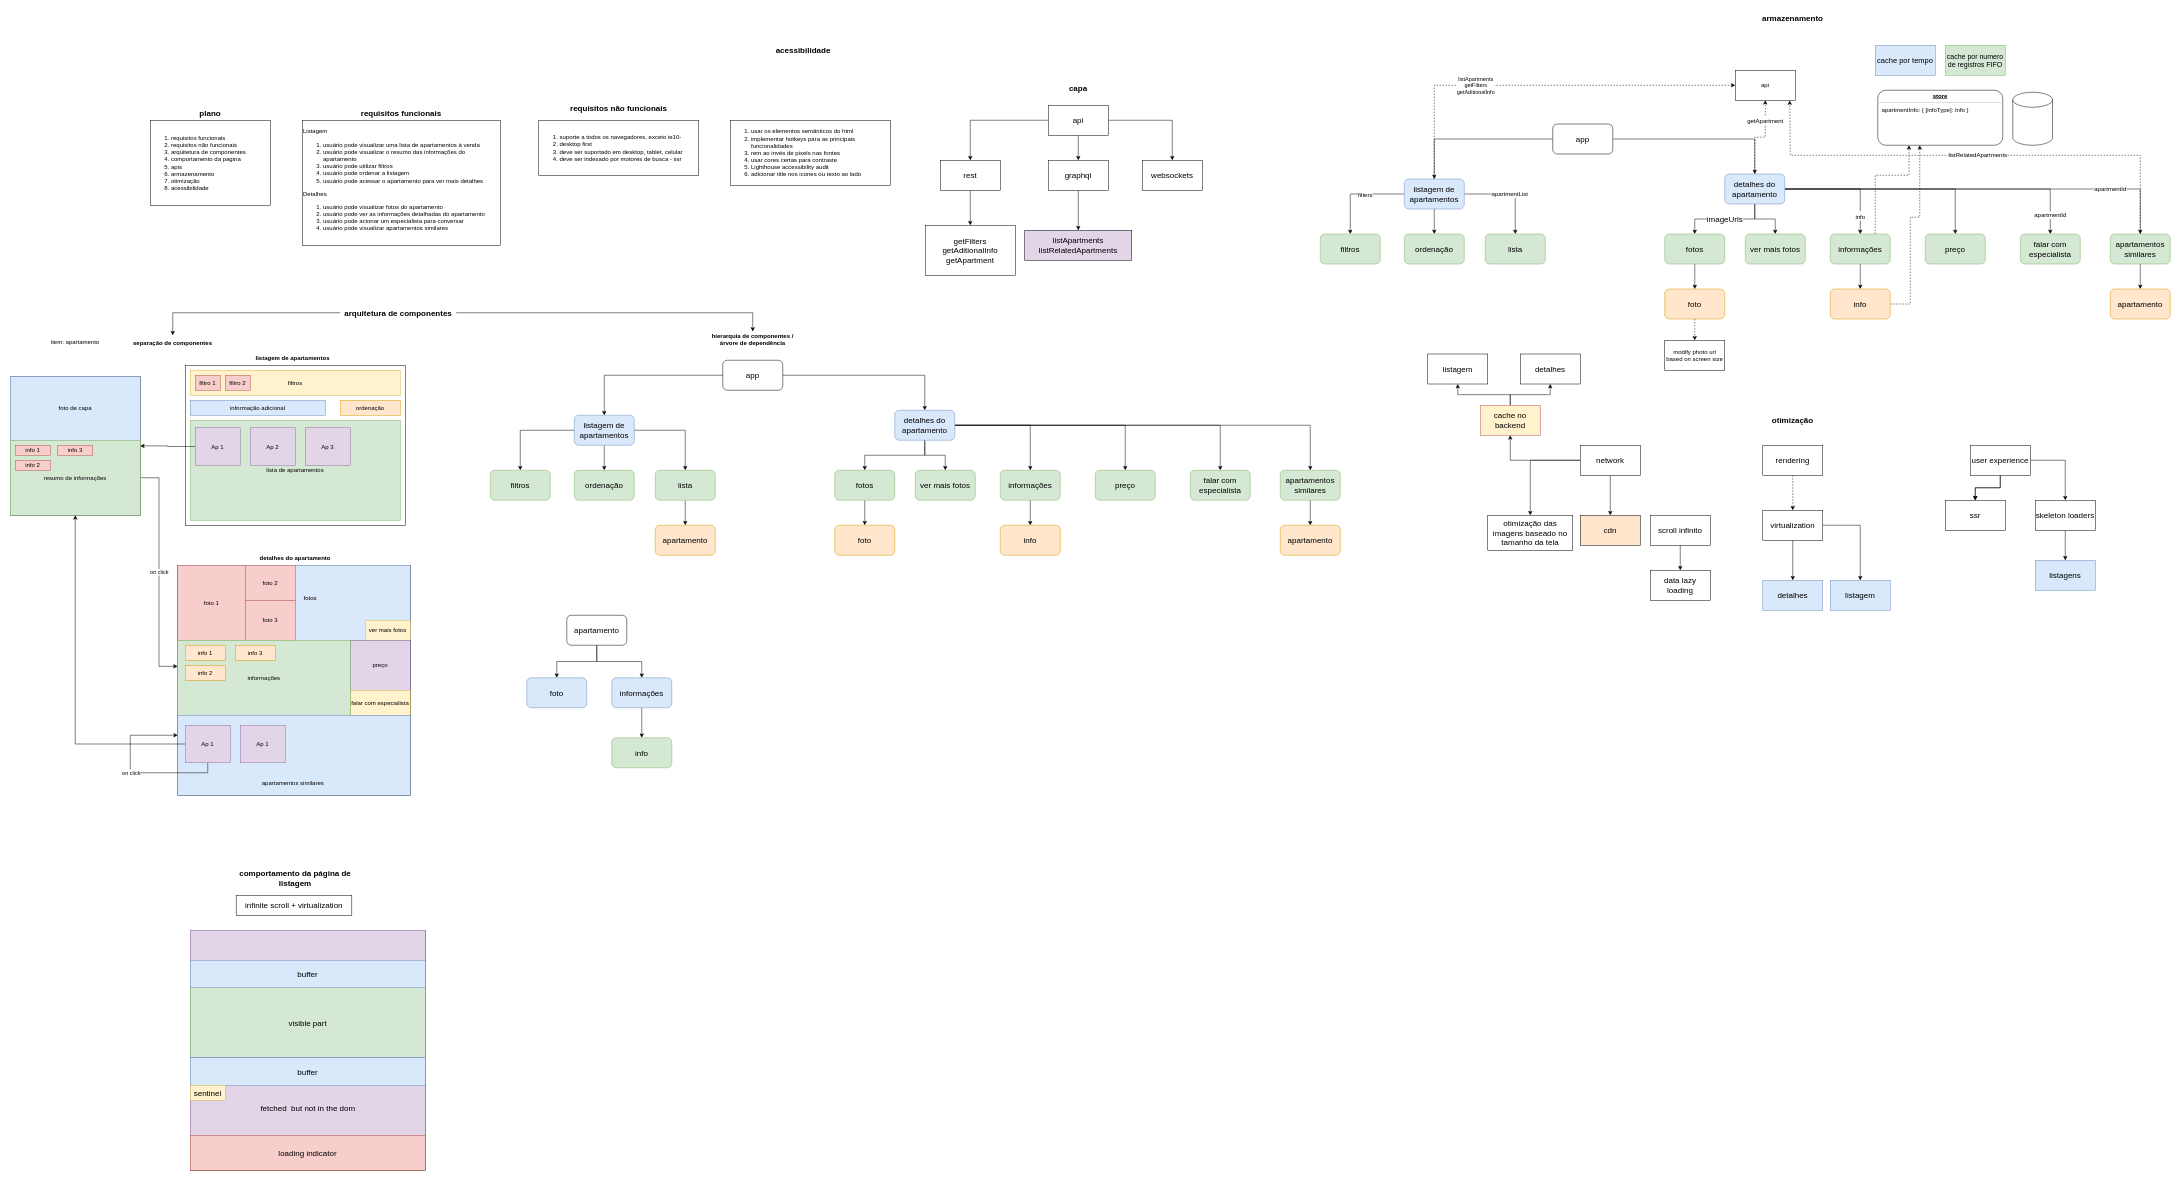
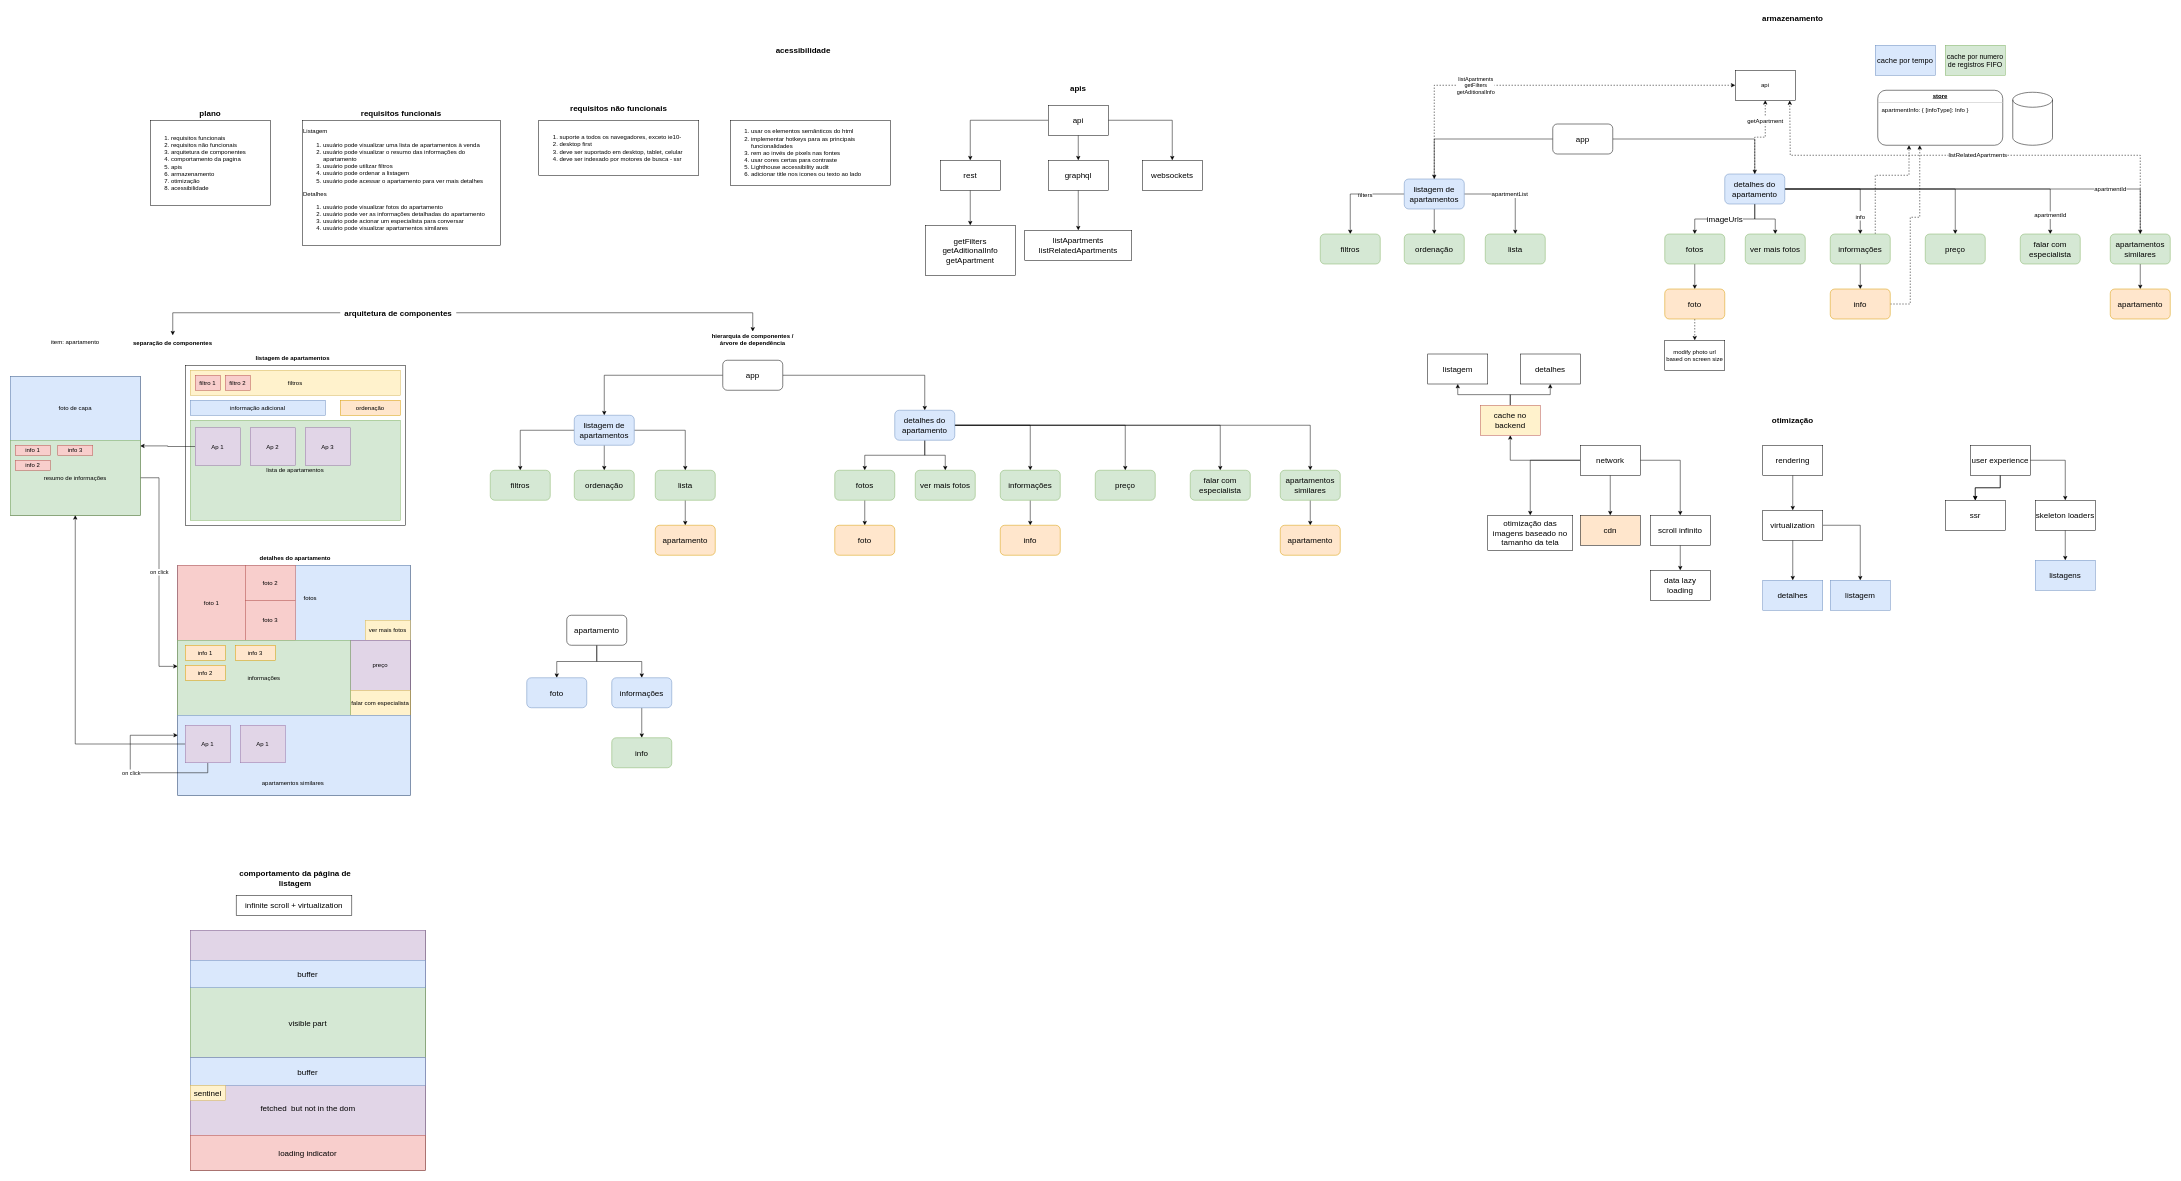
node "capa": label "capa" -> "apis"
node "listApartments listRelatedApartments": fillcolor #e1d5e7 -> #ffffff
edge "rendering" -> "virtualization": style dashed -> solid
edge "network" -> "scroll infinito": added
